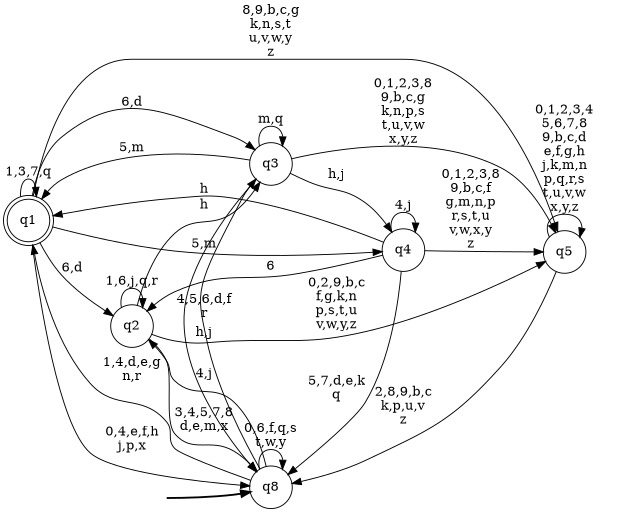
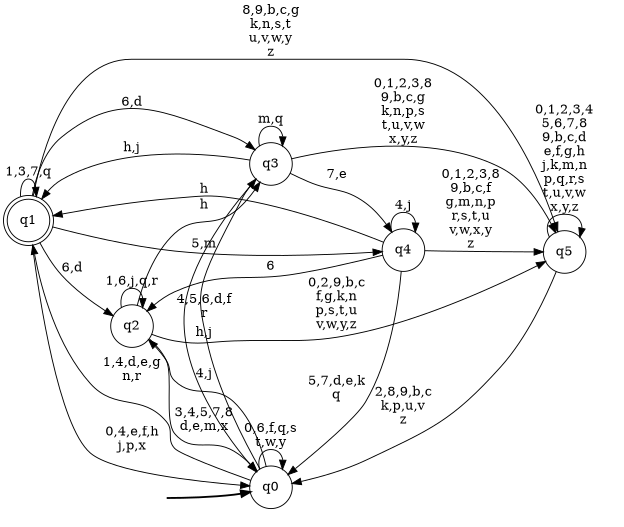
edge "q3" -> "q1": label "5,m" -> "h,j"
edge "q3" -> "q4": label "h,j" -> "7,e"
node "q8": label "q8" -> "q0"
